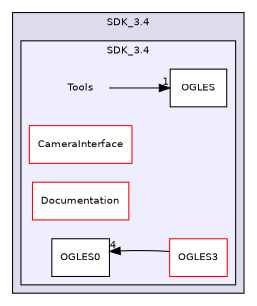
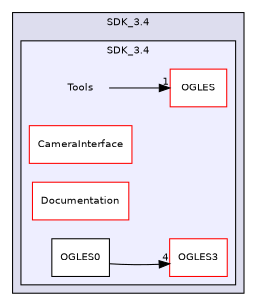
node "OGLES": color black -> red
edge "OGLES3" -> "OGLES0": reversed
